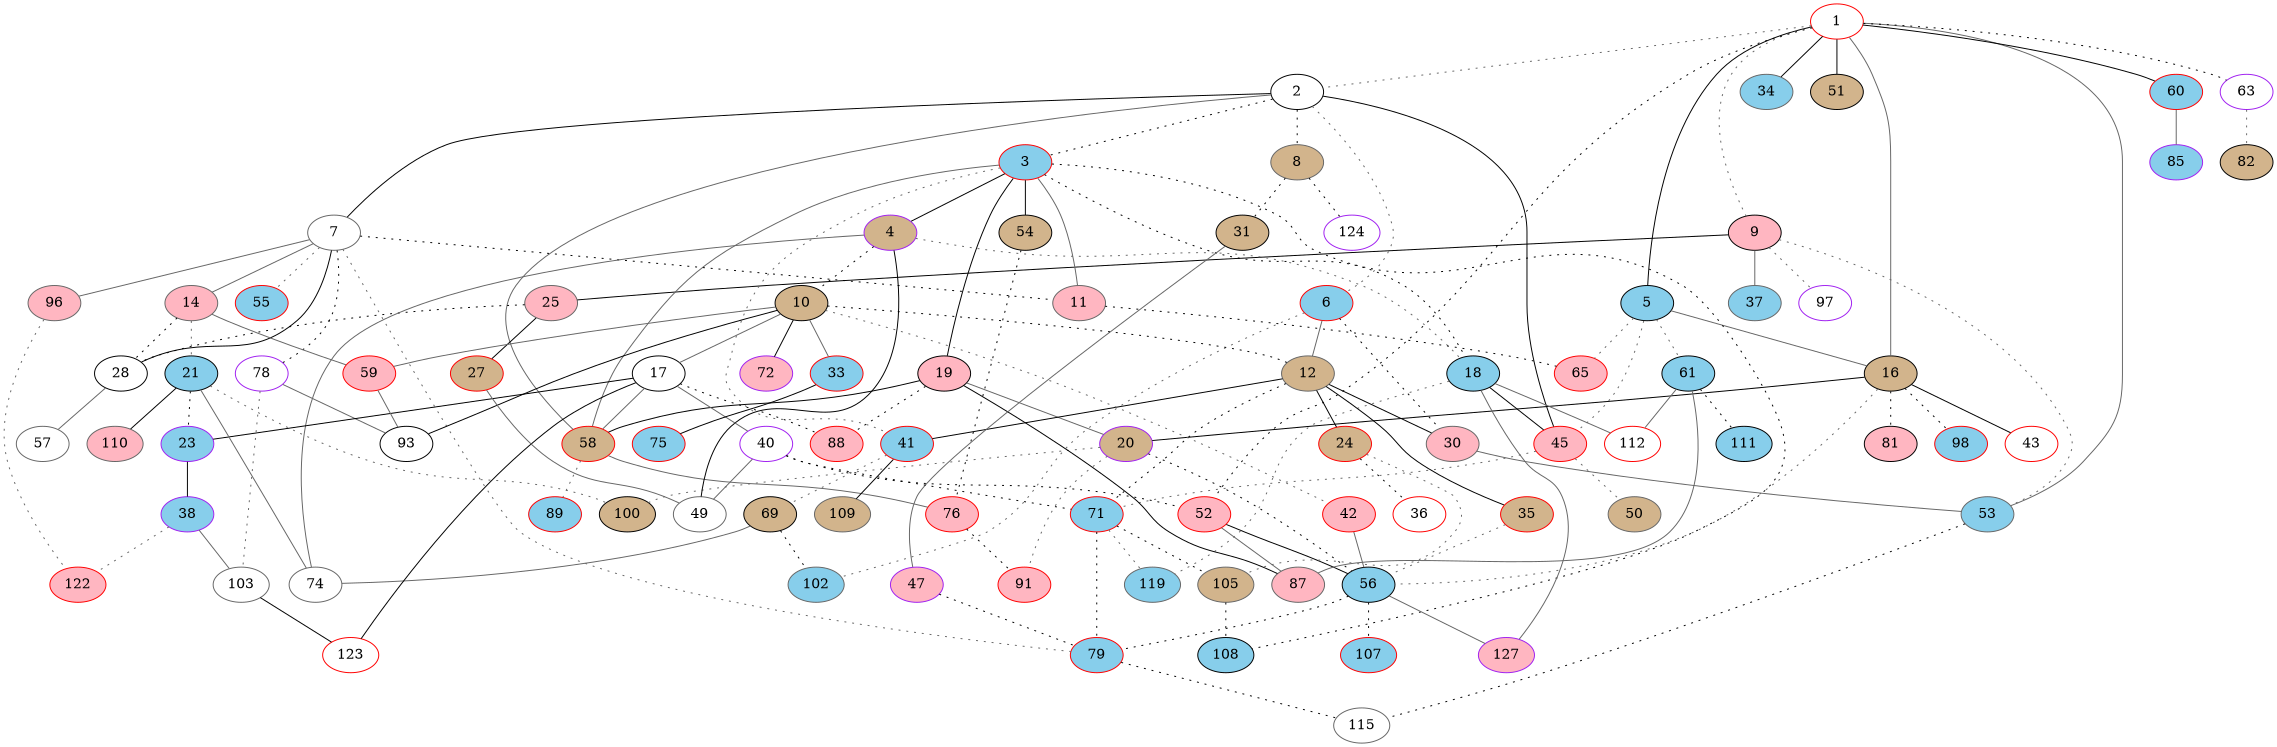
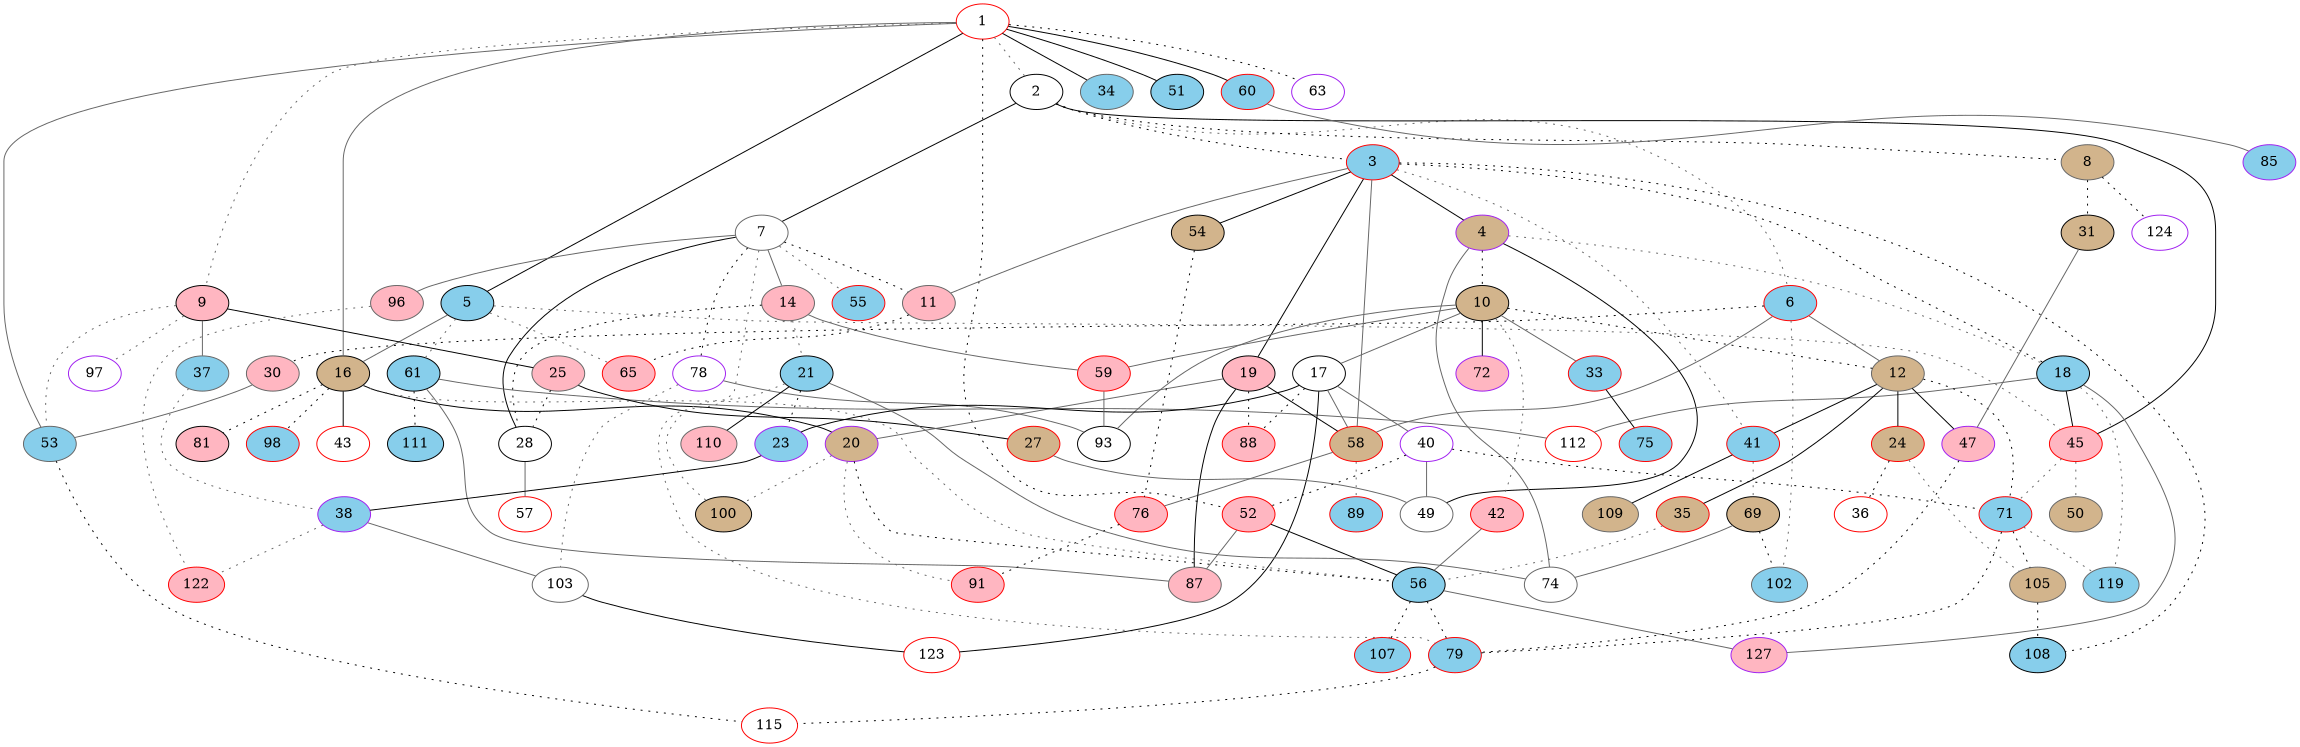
node "51": fillcolor tan -> skyblue
node "82": removed
edge "2" -- "58": now "6" -- "58"
edge "10" -- "93": color black -> gray40
edge "12" -- "30": now "12" -- "47"
node "57": color gray40 -> red
edge "37" -- "38": added
node "115": color gray40 -> red
